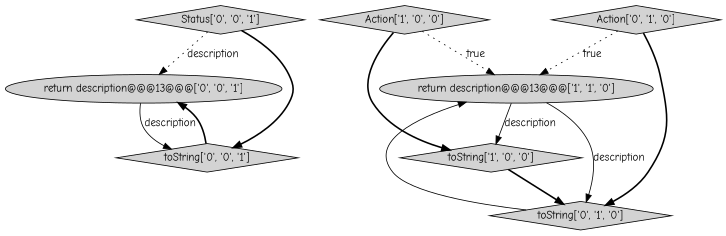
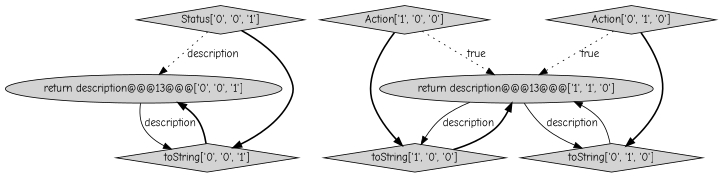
edge "toString['1', '0', '0']" -> "toString['0', '1', '0']": now "toString['1', '0', '0']" -> "return description@@@13@@@['1', '1', '0']"
